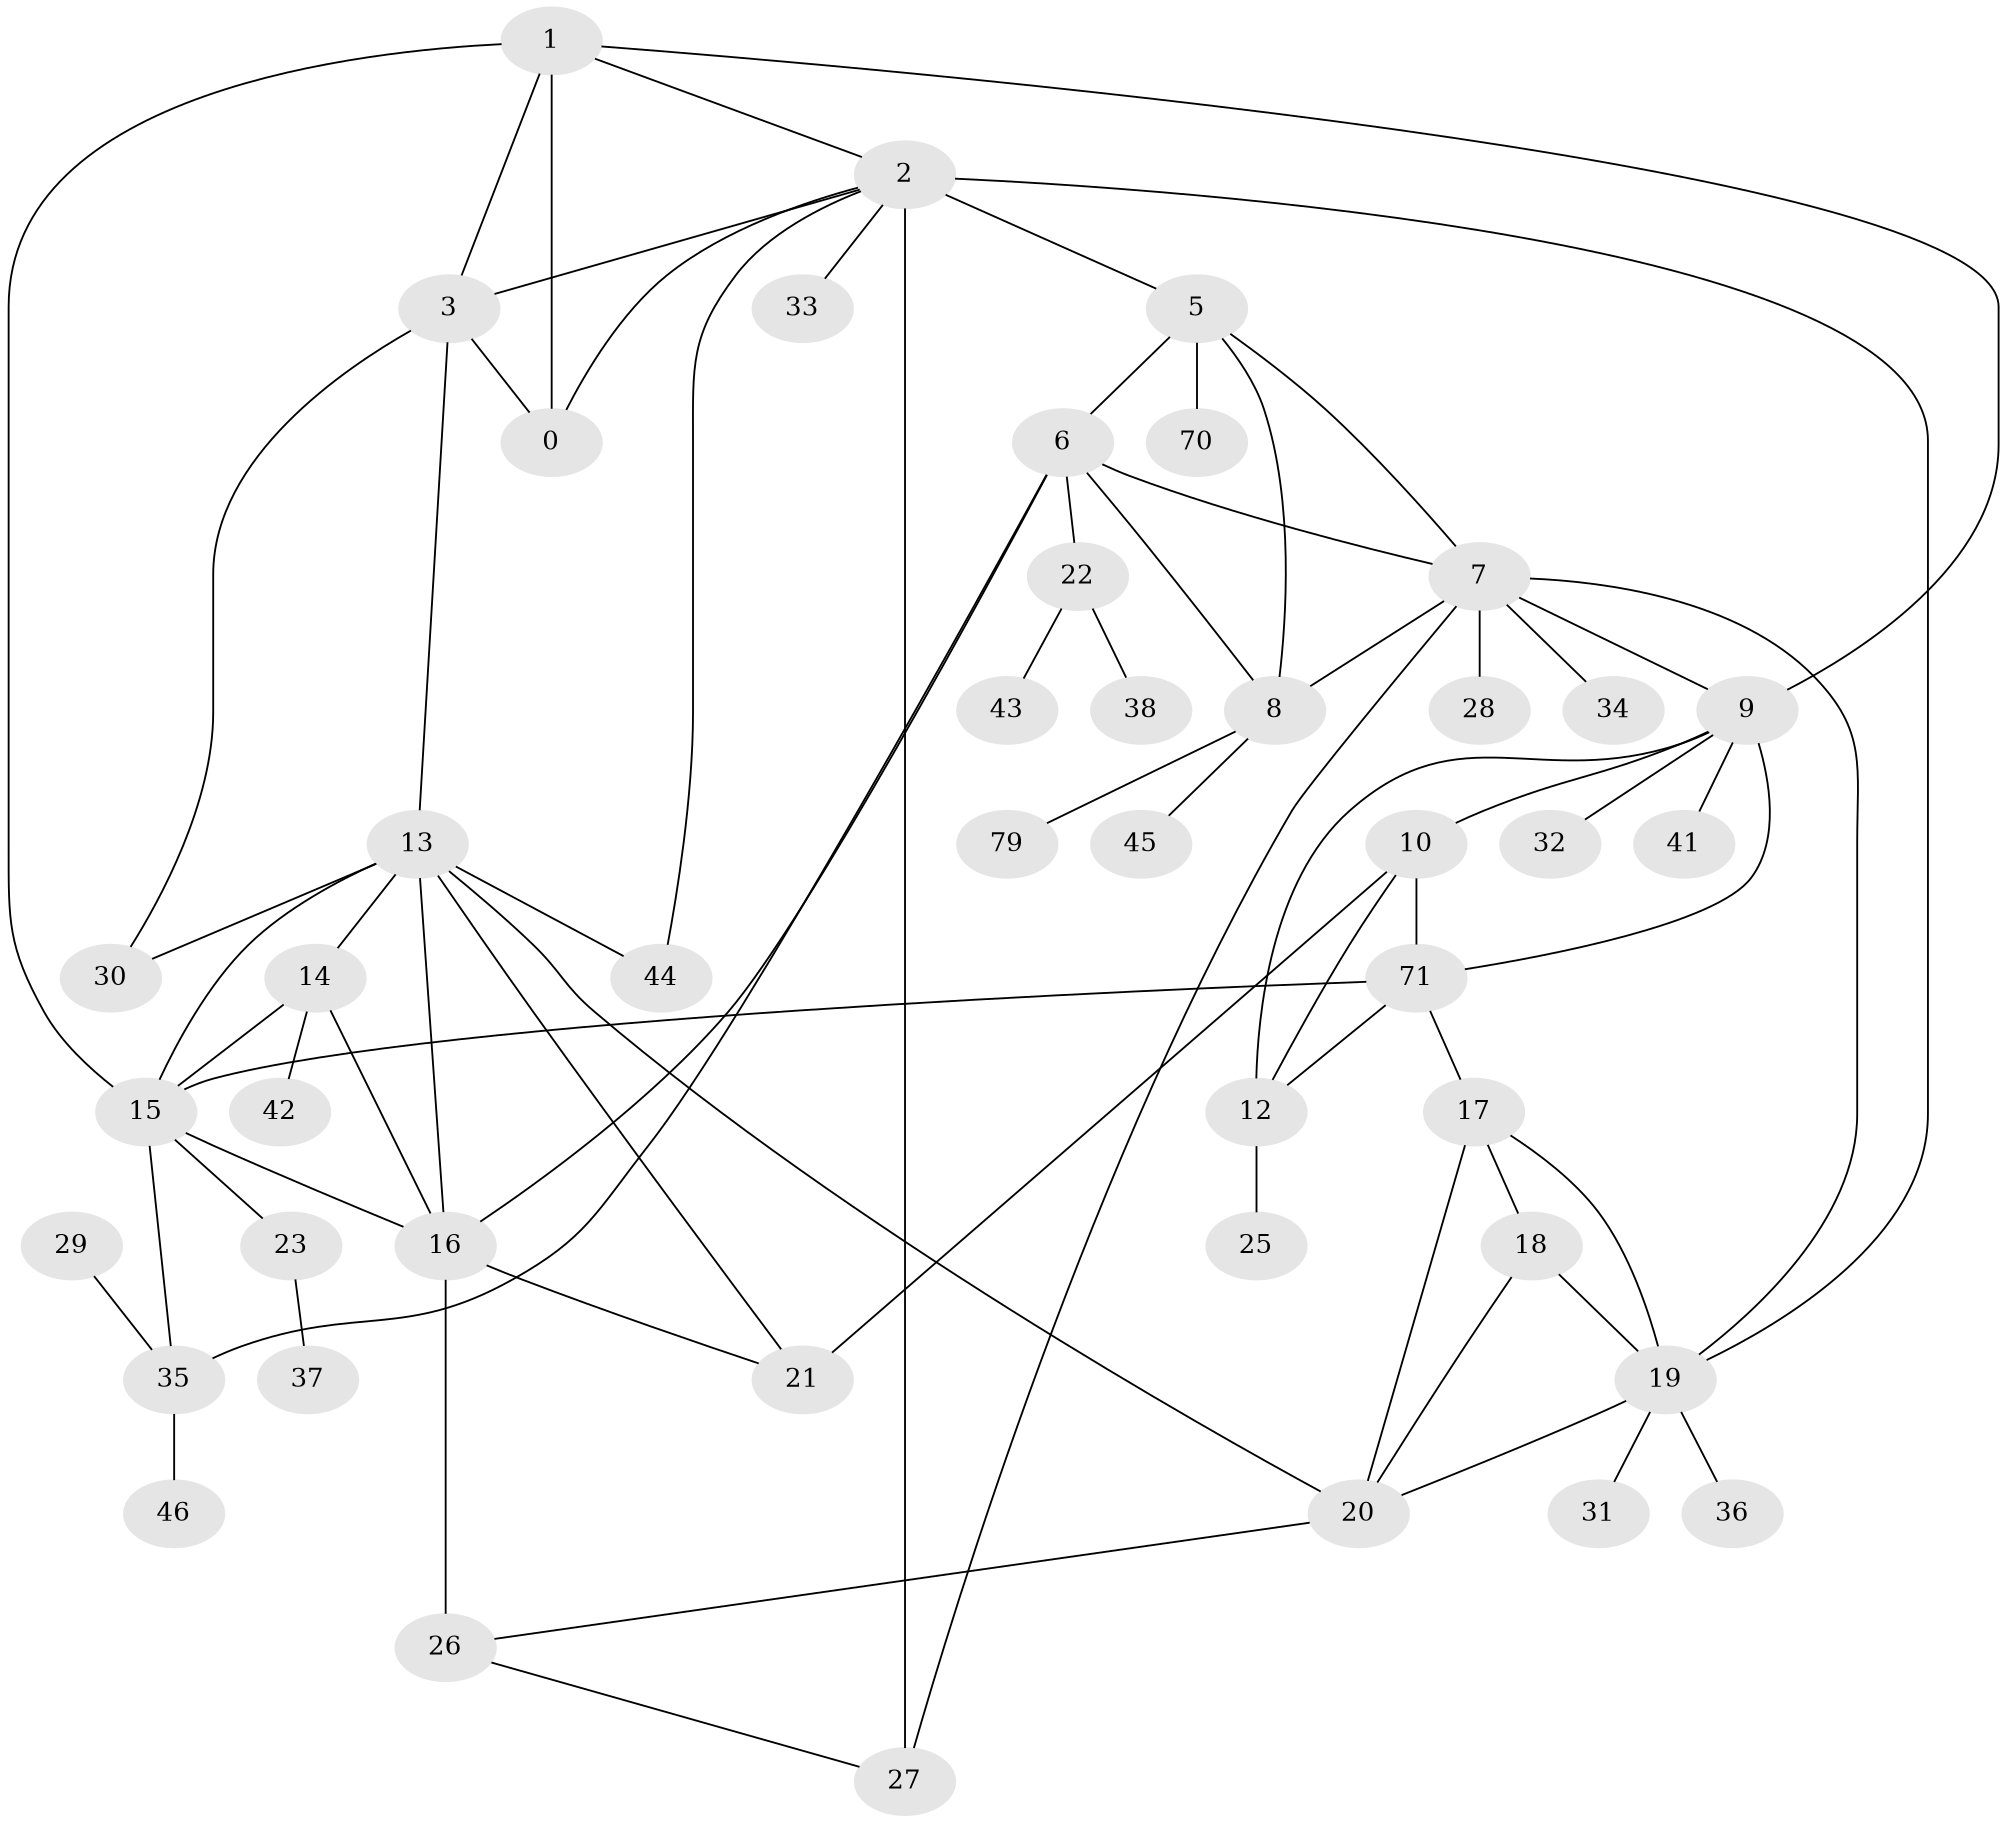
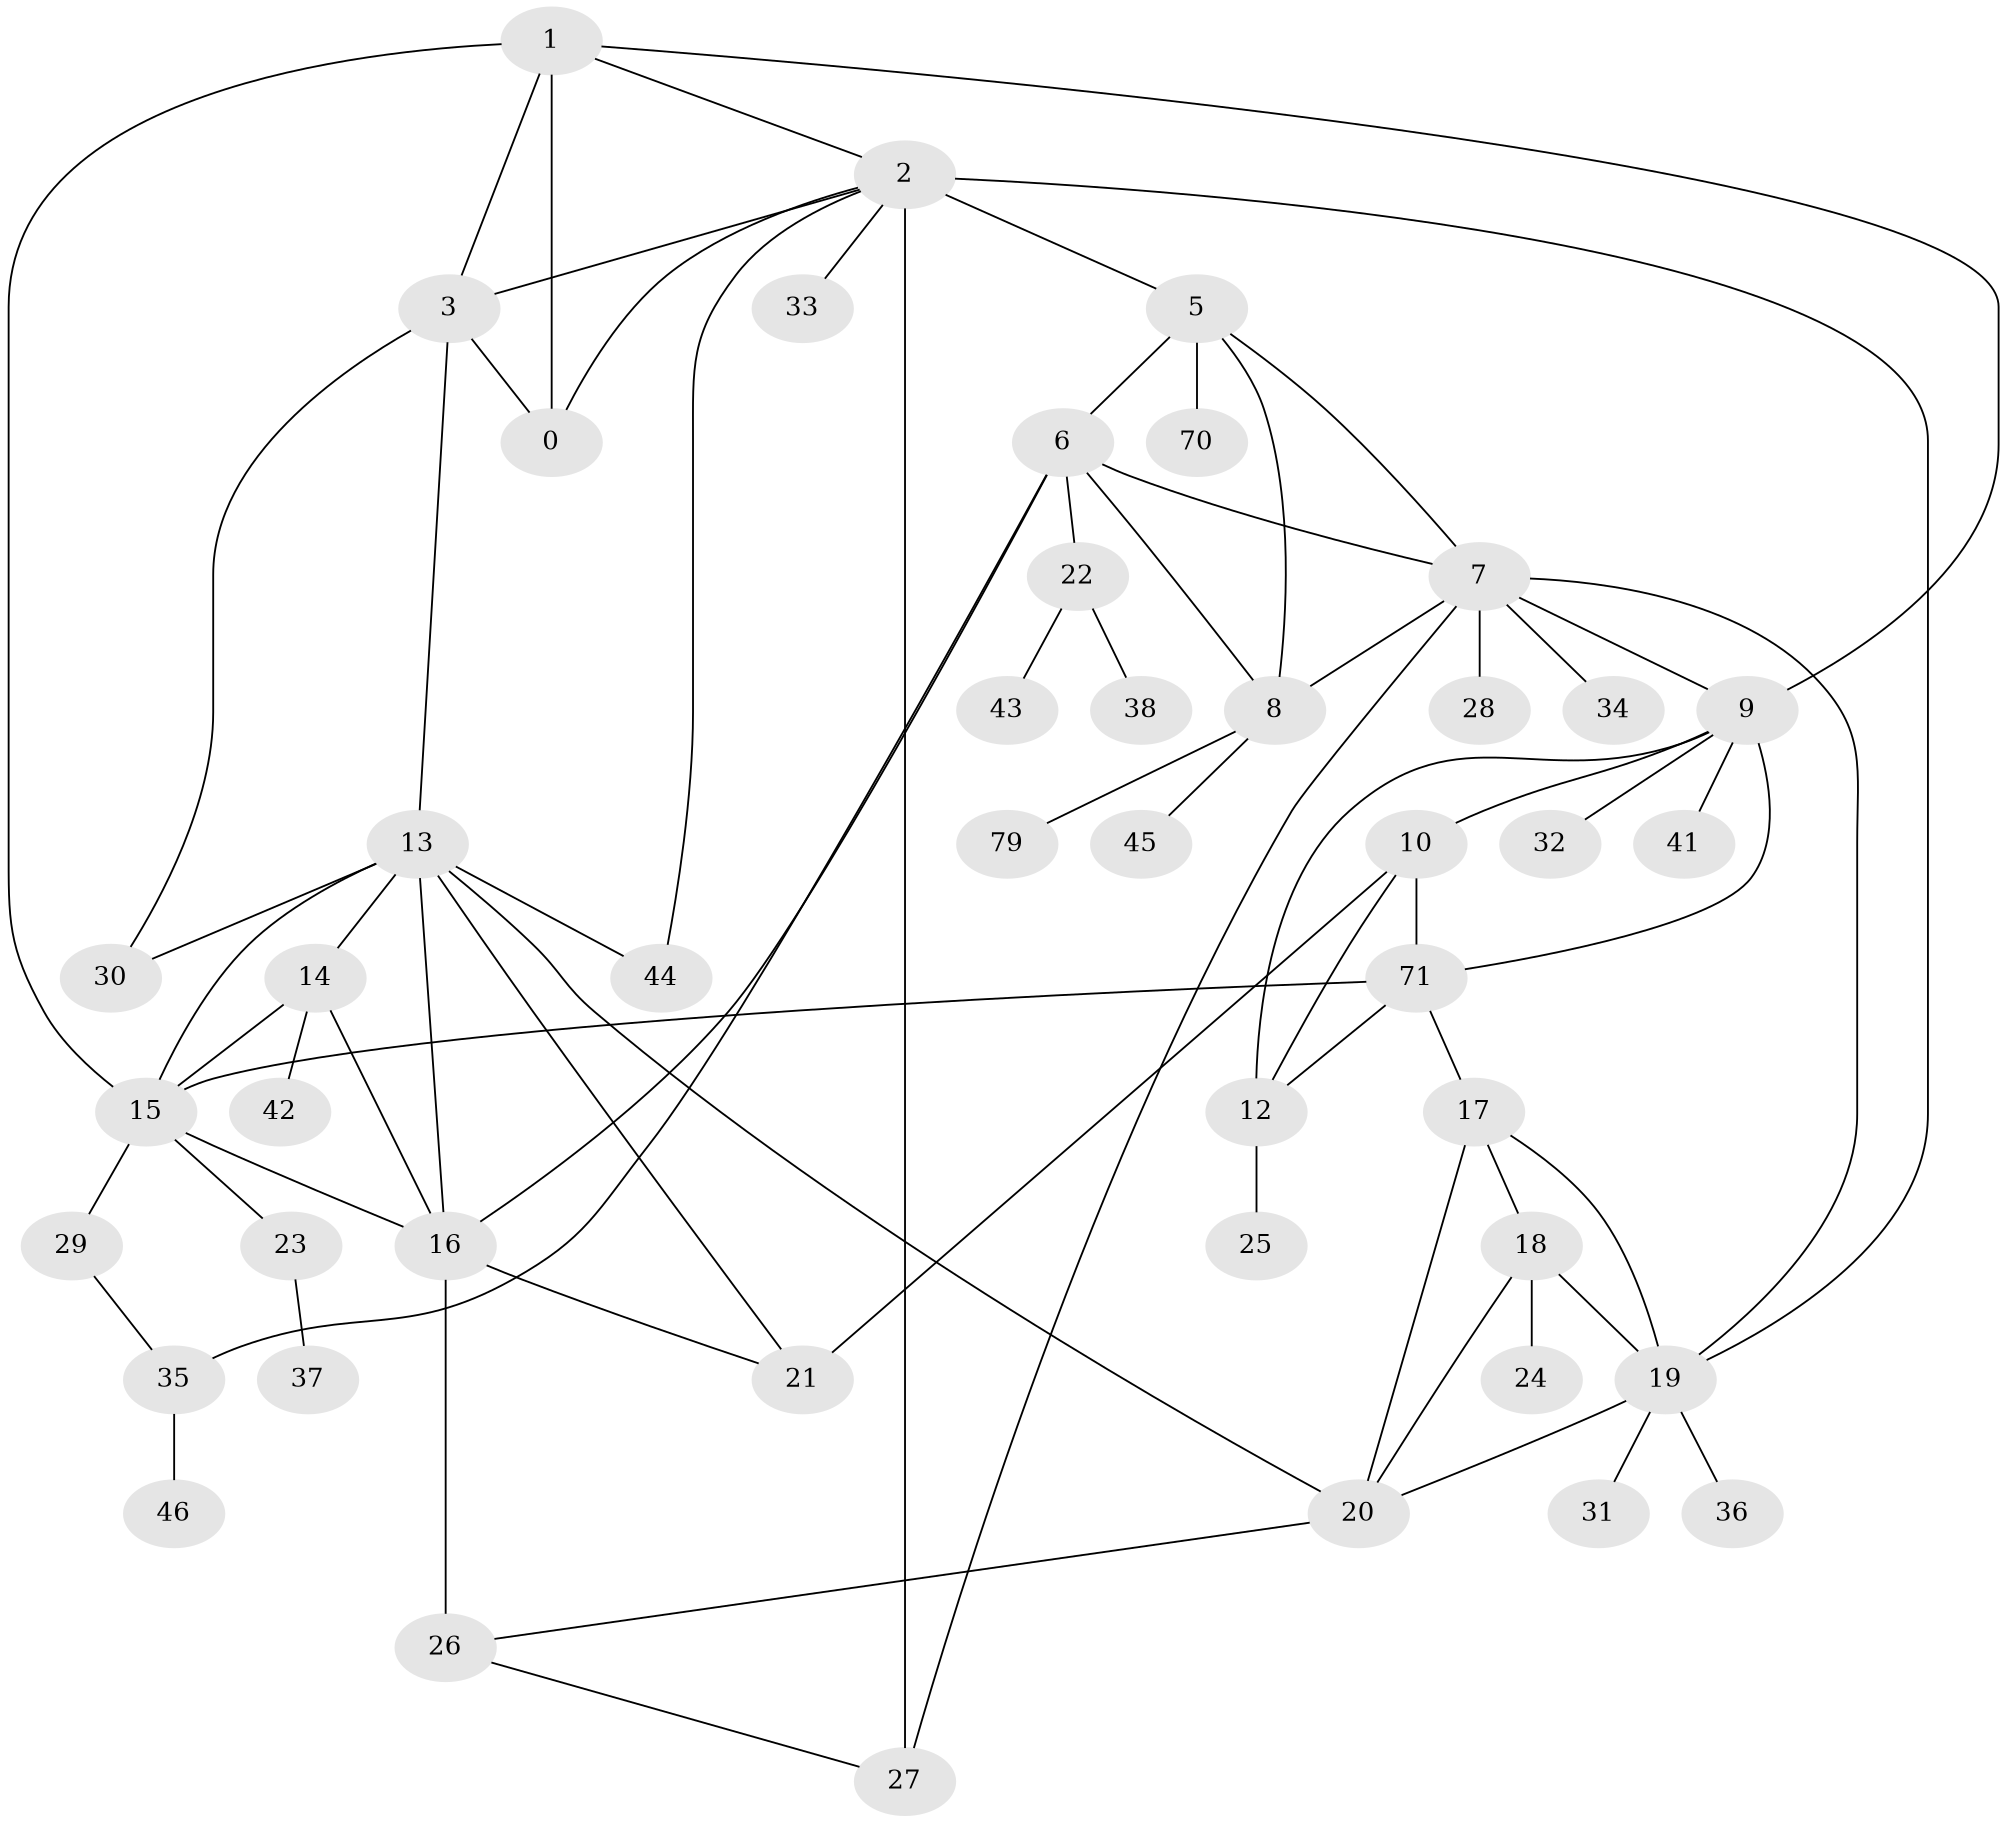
edge "15" -- "35": now "15" -- "29"
node "24": added
